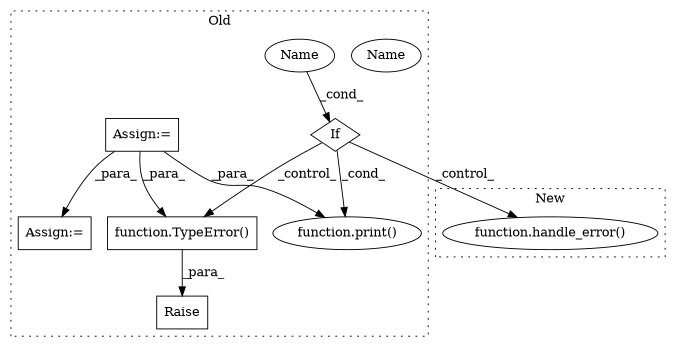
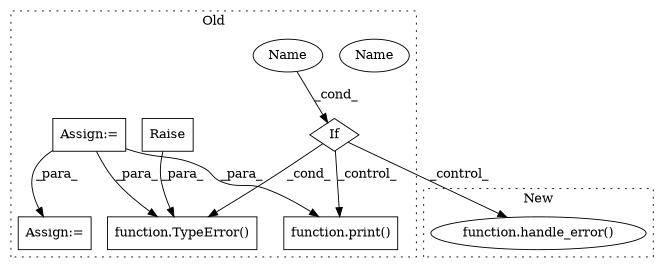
edge "If" -> "function.TypeError()": label "_control_" -> "_cond_"
edge "If" -> "function.print()": label "_cond_" -> "_control_"
node "function.print()": shape ellipse -> box
edge "function.TypeError()" -> "Raise": reversed
